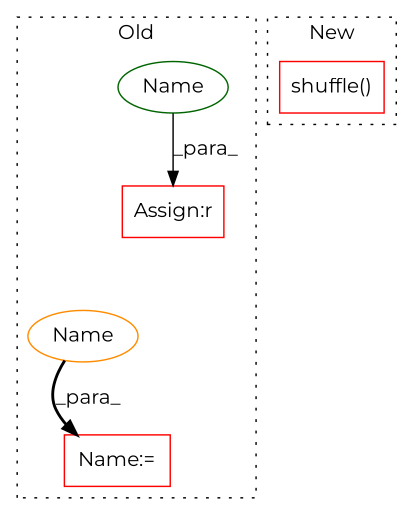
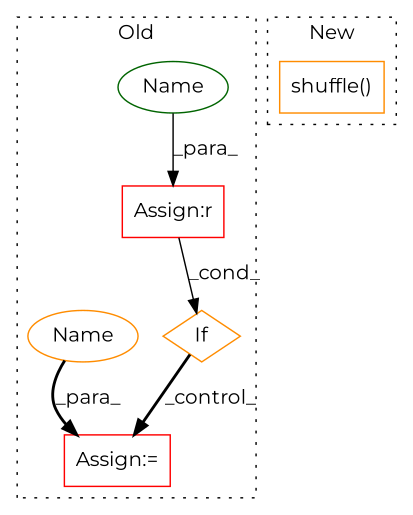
node "shuffle()": color red -> darkorange
node "If": added
node "Name:=": label "Name:=" -> "Assign:="
